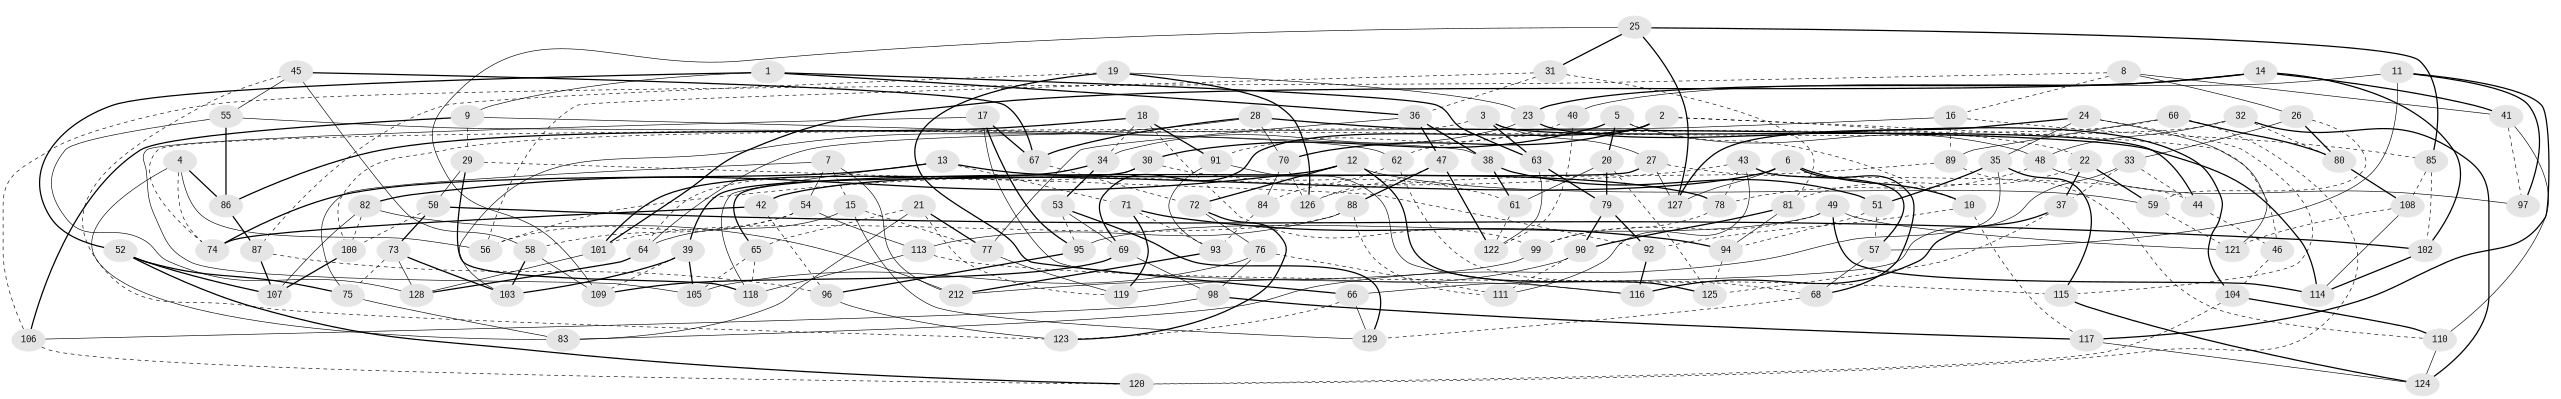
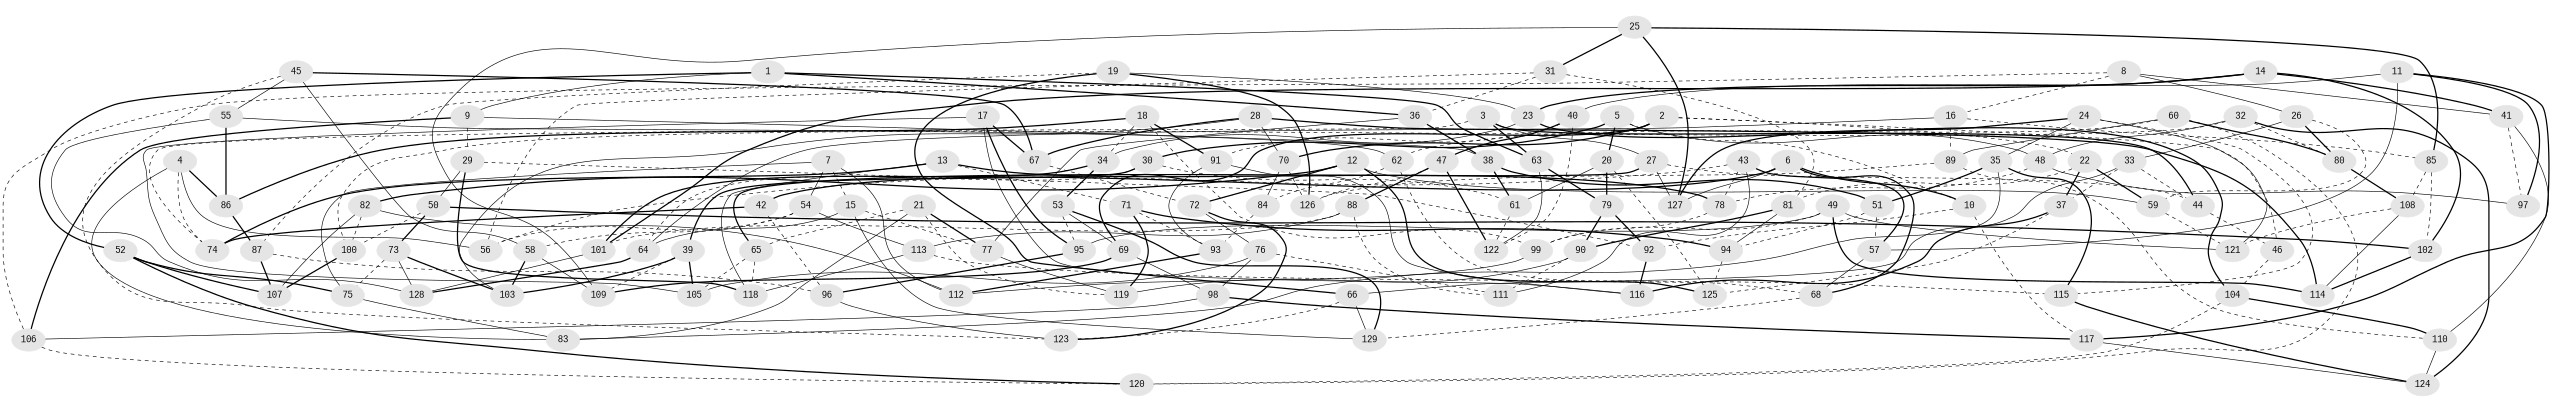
edge "36" -- "47": now "40" -- "47"
node "212": label "212" -> "112"
